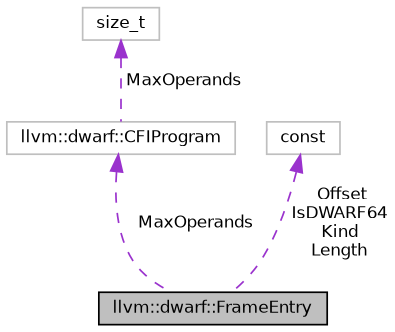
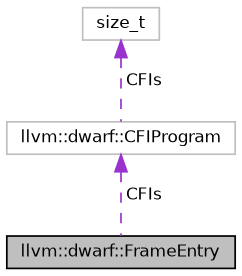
edge "llvm::dwarf::CFIProgram" -> "size_t": label " MaxOperands" -> " CFIs"
node "const": removed
edge "llvm::dwarf::FrameEntry" -> "llvm::dwarf::CFIProgram": label " MaxOperands" -> " CFIs"
